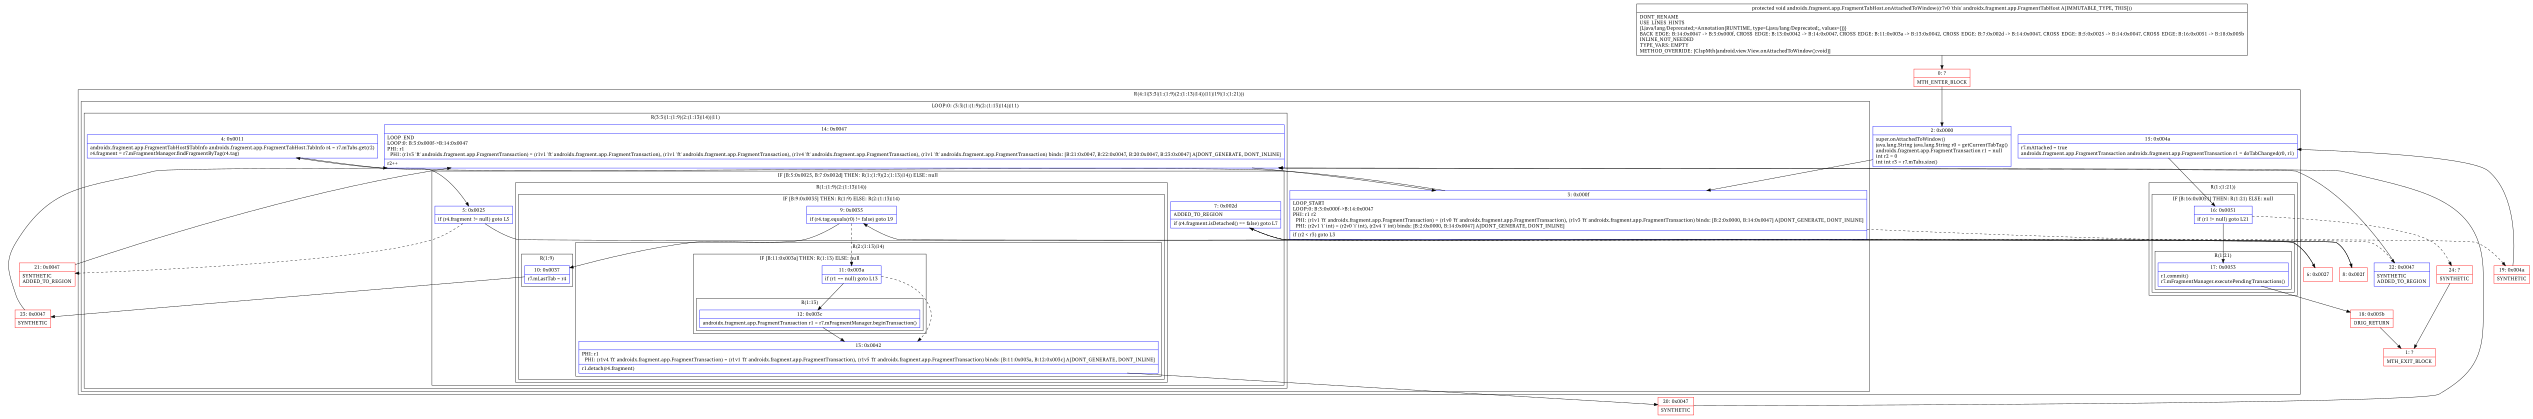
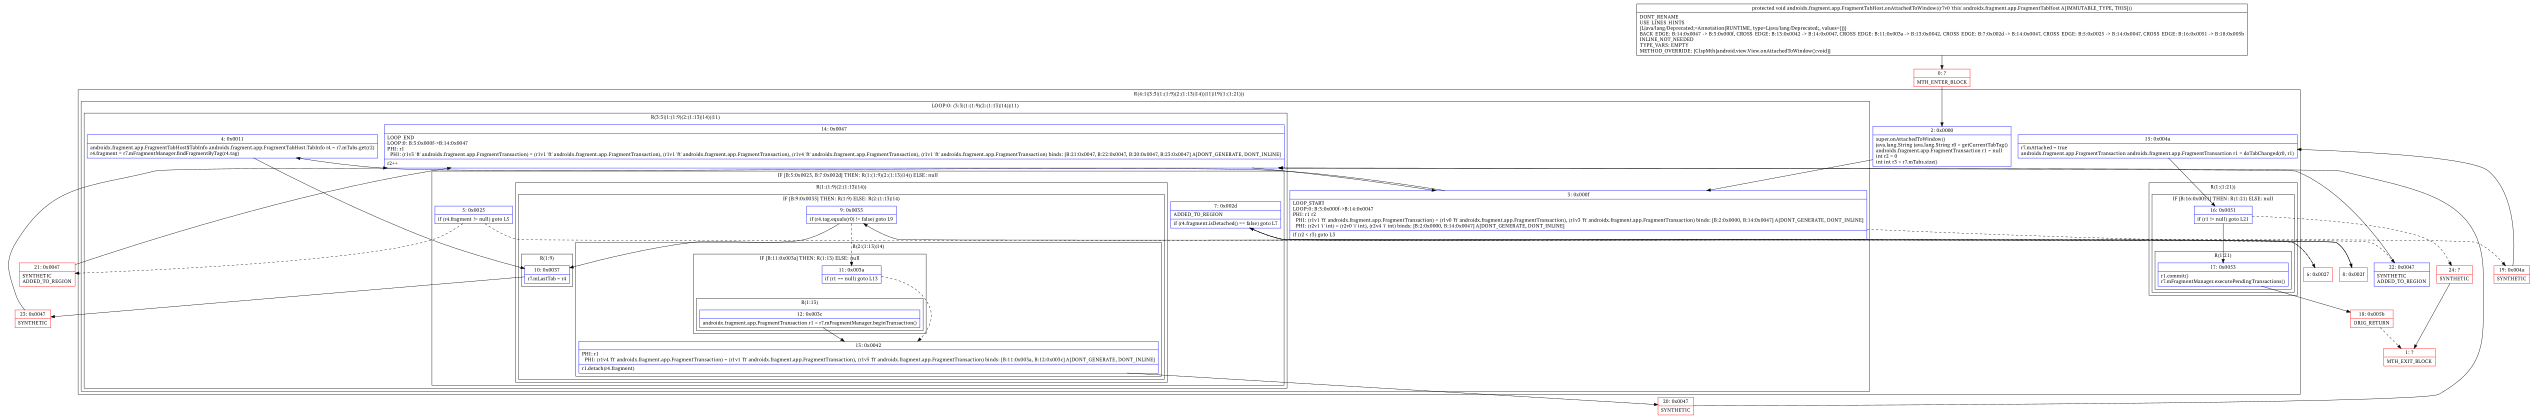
edge "4: 0x0011" -> "5: 0x0025": now "4: 0x0011" -> "10: 0x0037"
edge "5: 0x0025" -> "6: 0x0027": style solid -> dashed
edge "11: 0x003a" -> "12: 0x003c": removed
edge "18: 0x005b" -> "1: ?": style solid -> dashed
